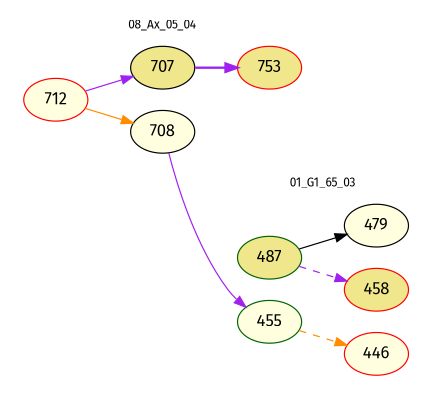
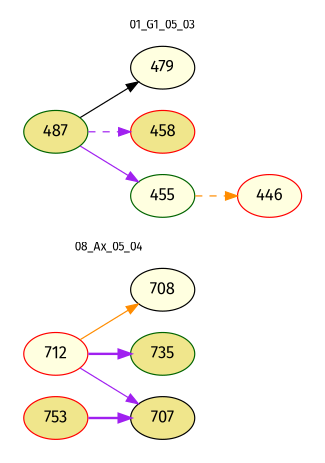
edge "707" -> "753": reversed
cluster "01_G1_65_03": label "01_G1_65_03" -> "01_G1_05_03"
edge "708" -> "455": now "487" -> "455"
node "735": added
